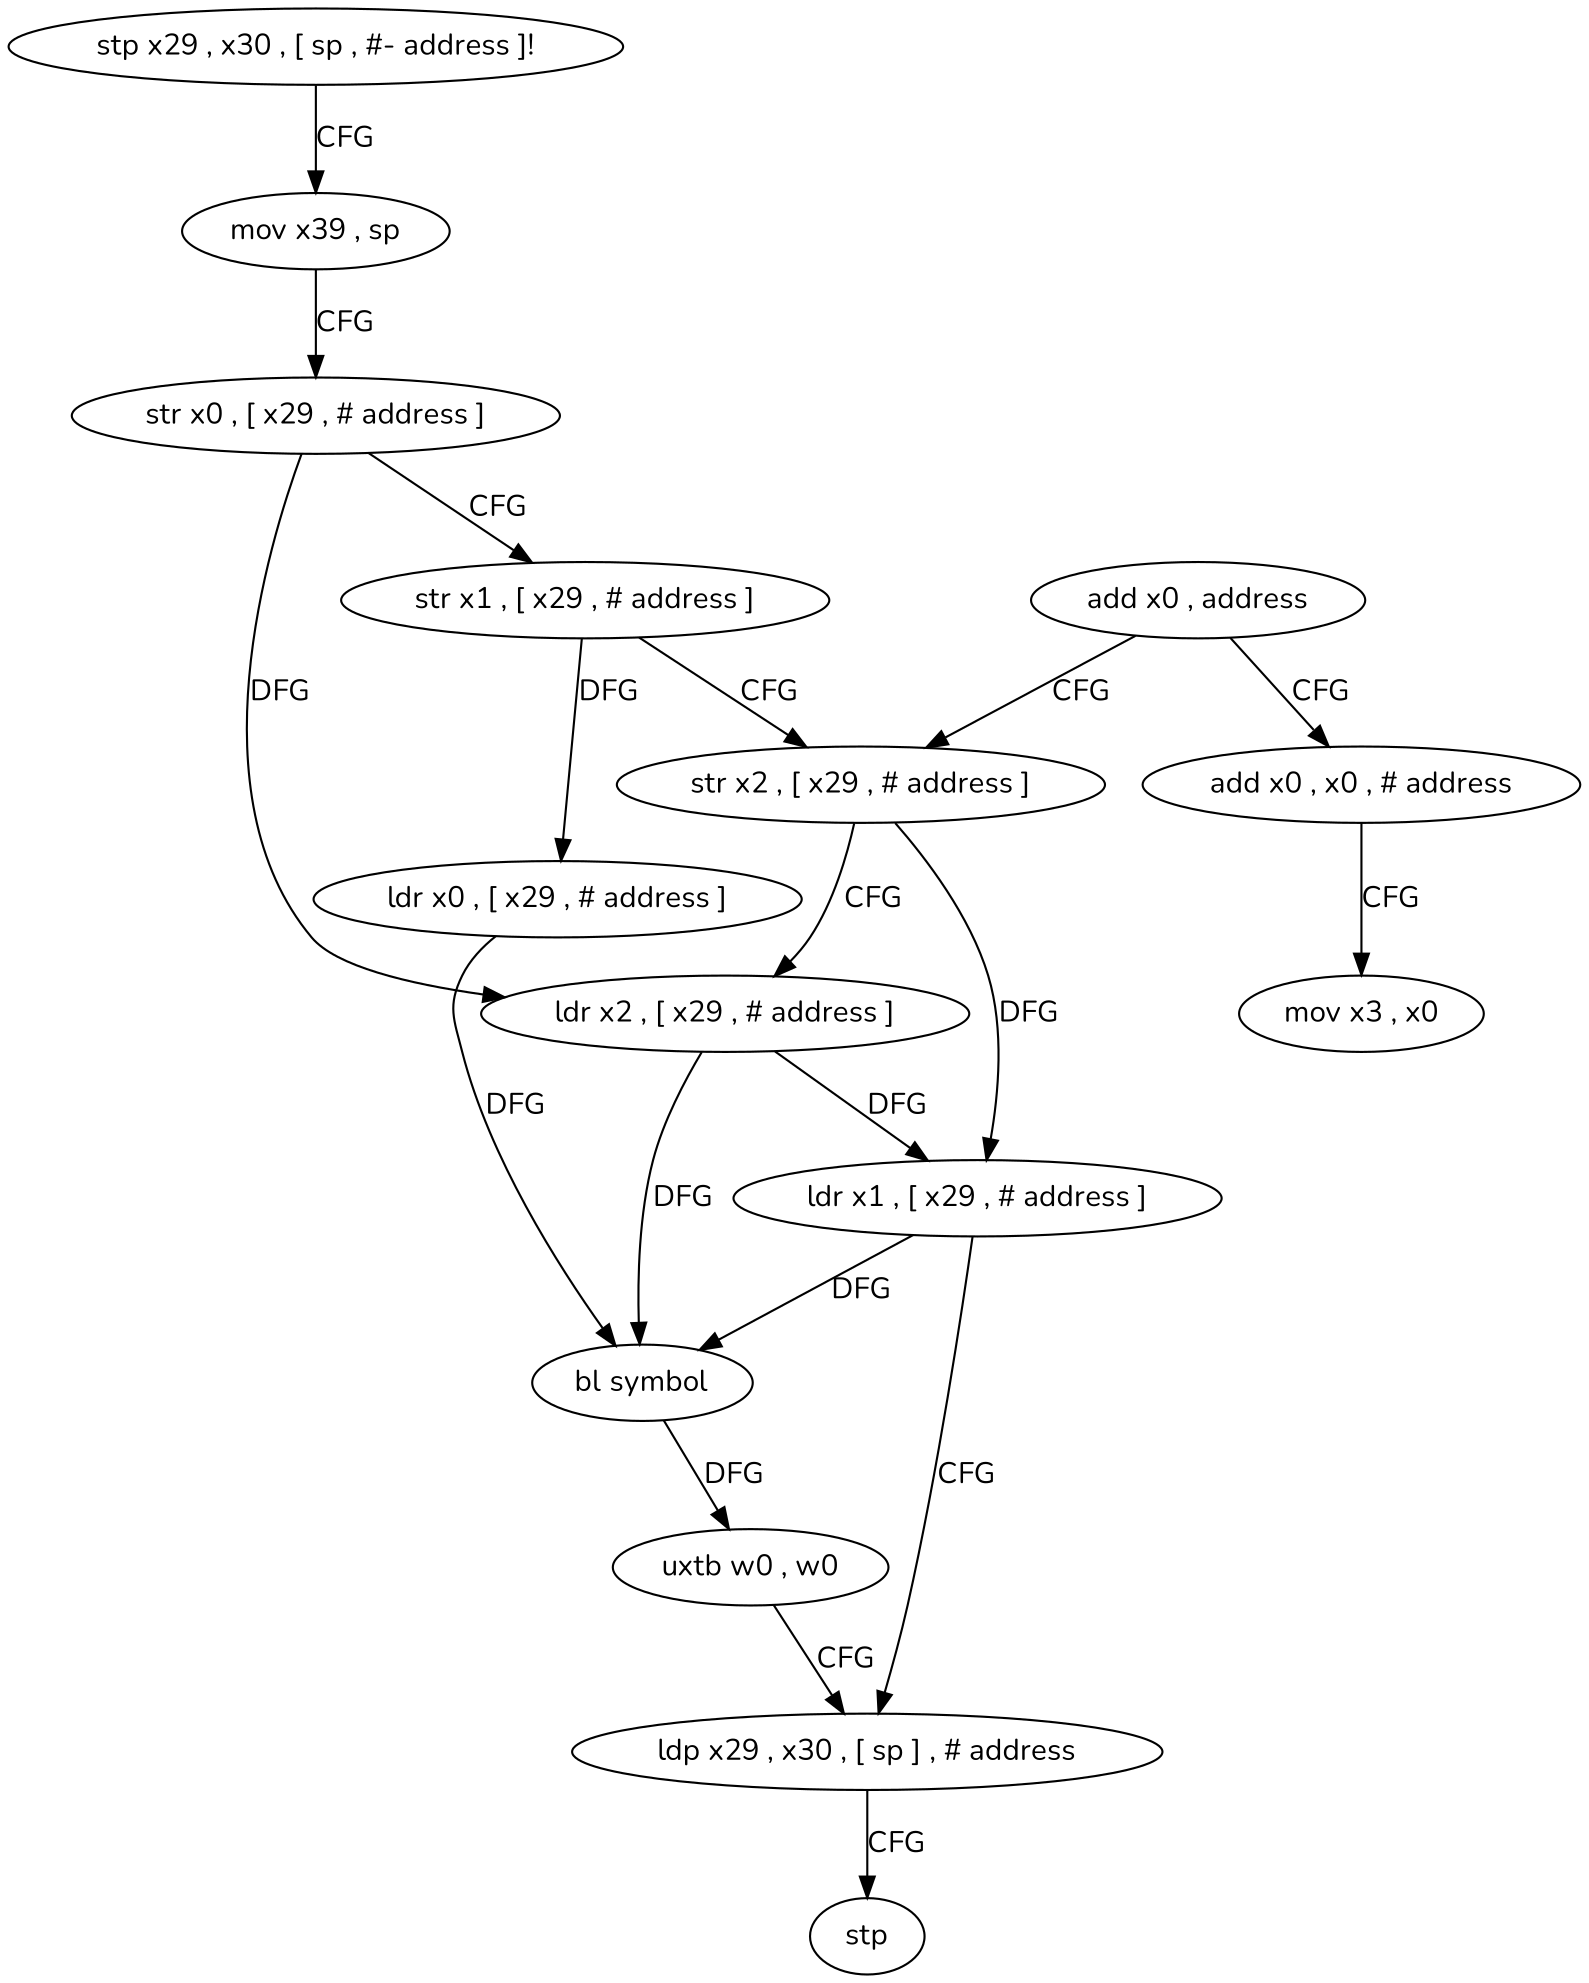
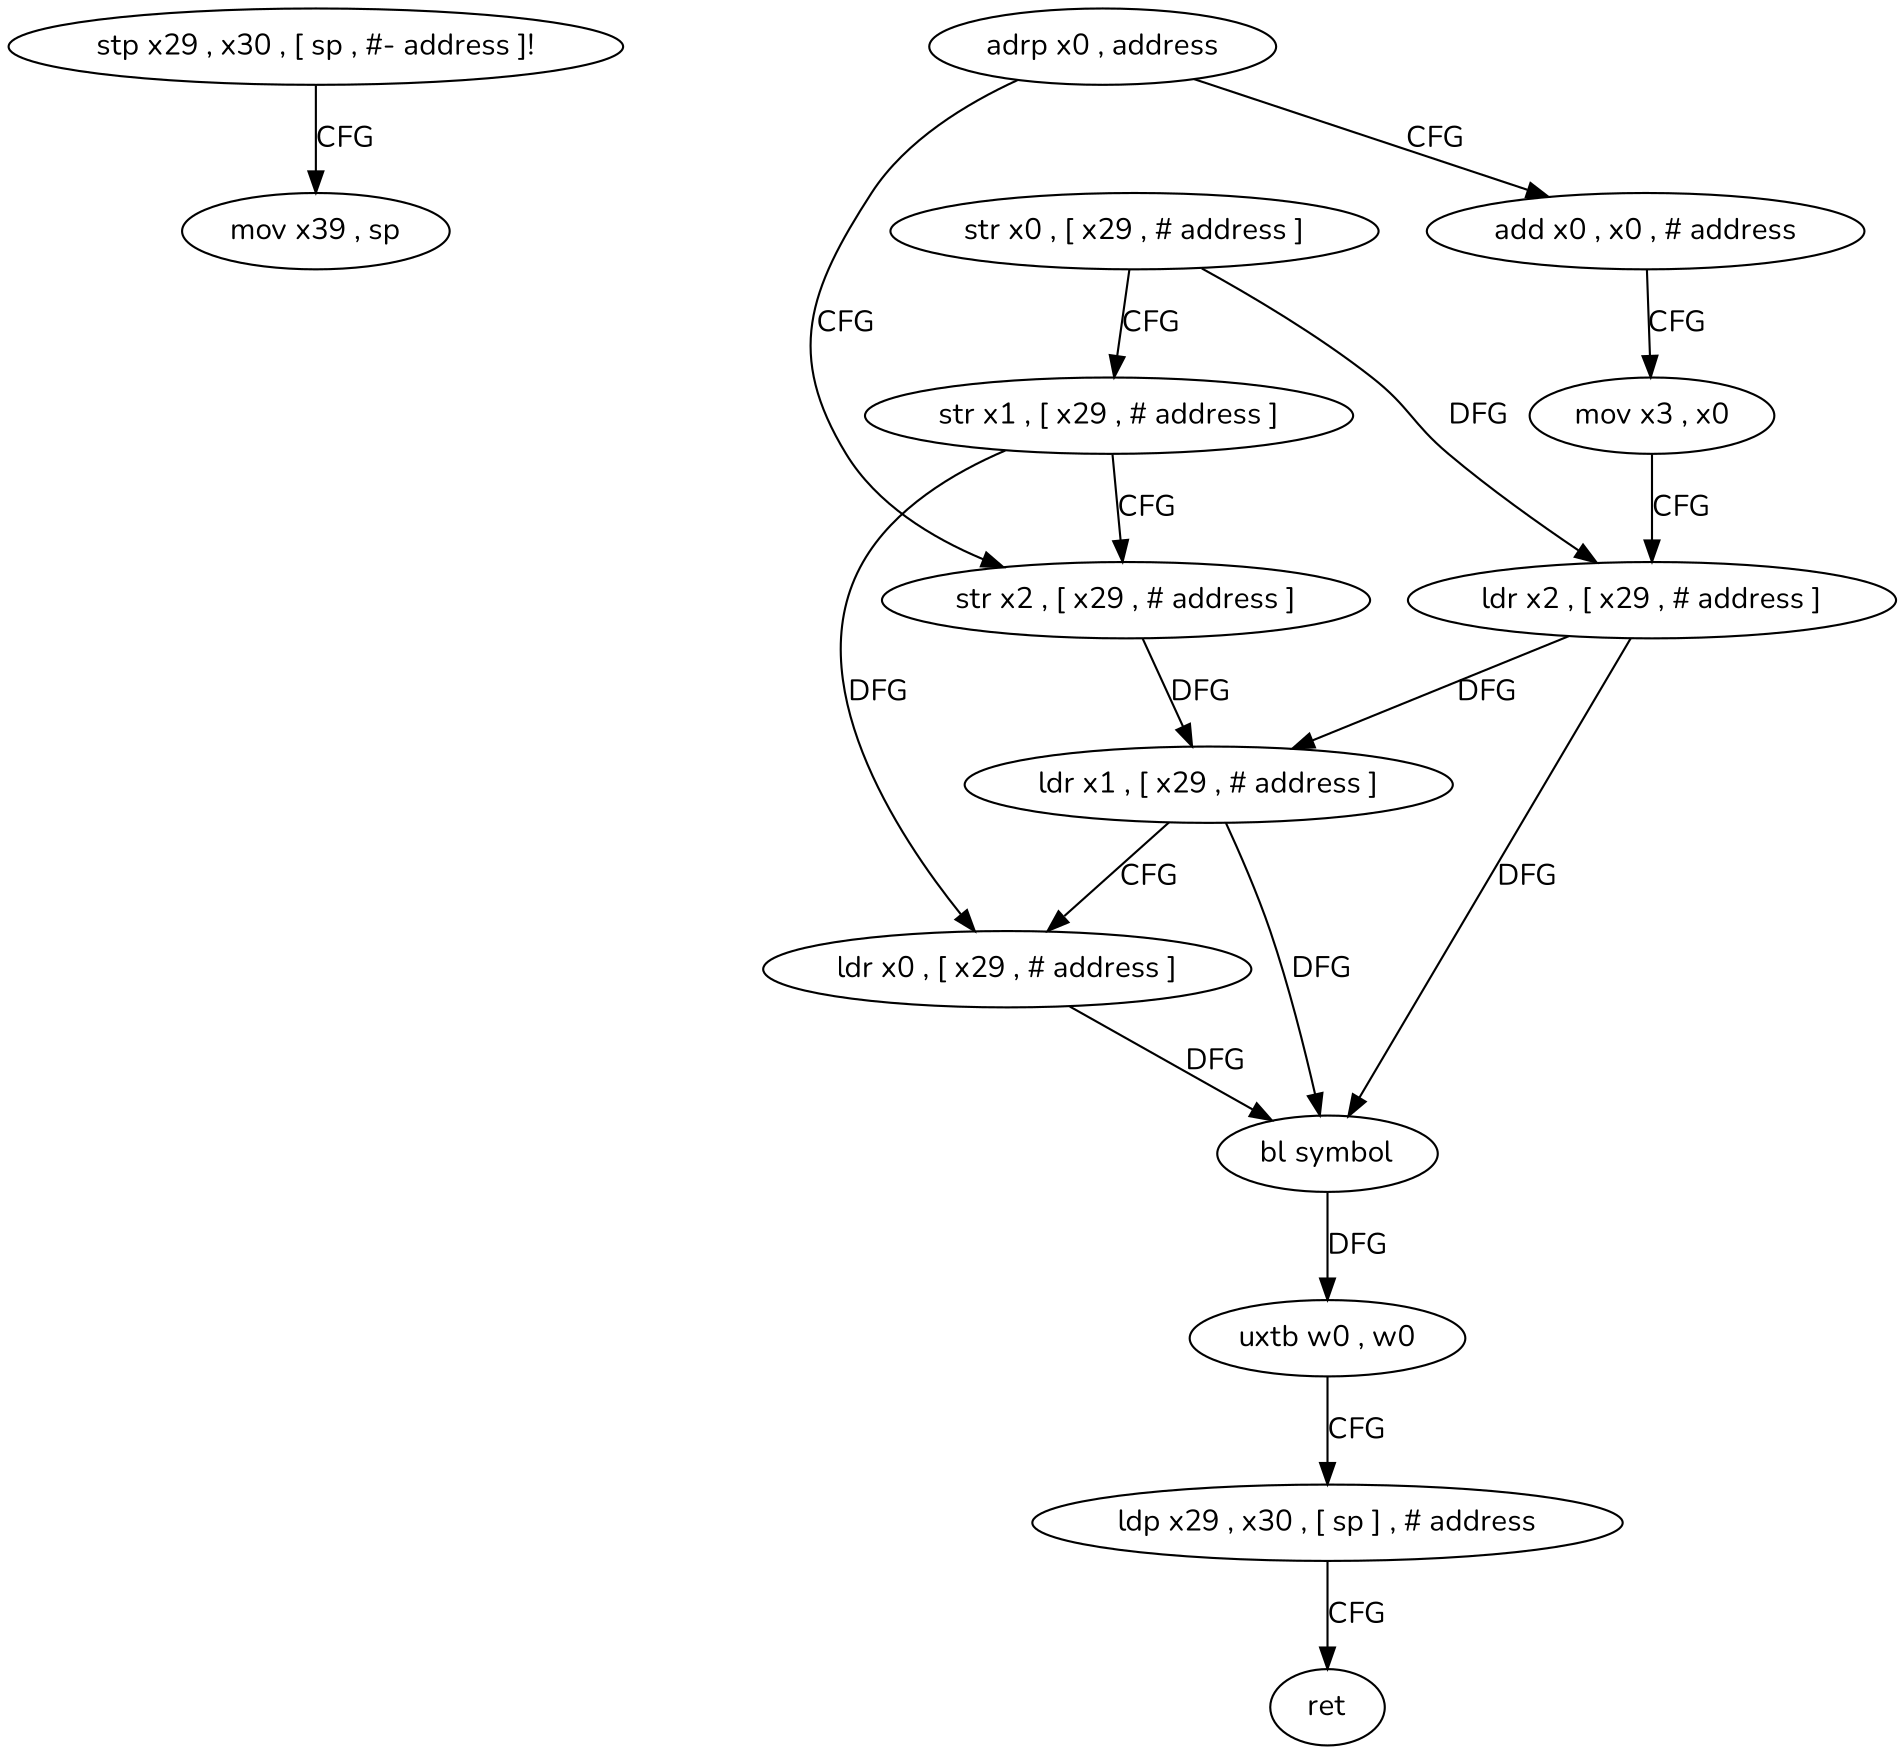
edge "mov x39 , sp" -> "str x0 , [ x29 , # address ]": removed, label "CFG"
node "add x0 , address": label "add x0 , address" -> "adrp x0 , address"
edge "str x2 , [ x29 , # address ]" -> "ldr x2 , [ x29 , # address ]": now "mov x3 , x0" -> "ldr x2 , [ x29 , # address ]"
edge "ldr x1 , [ x29 , # address ]" -> "ldp x29 , x30 , [ sp ] , # address": now "ldr x1 , [ x29 , # address ]" -> "ldr x0 , [ x29 , # address ]"
node "stp": label "stp" -> "ret"
